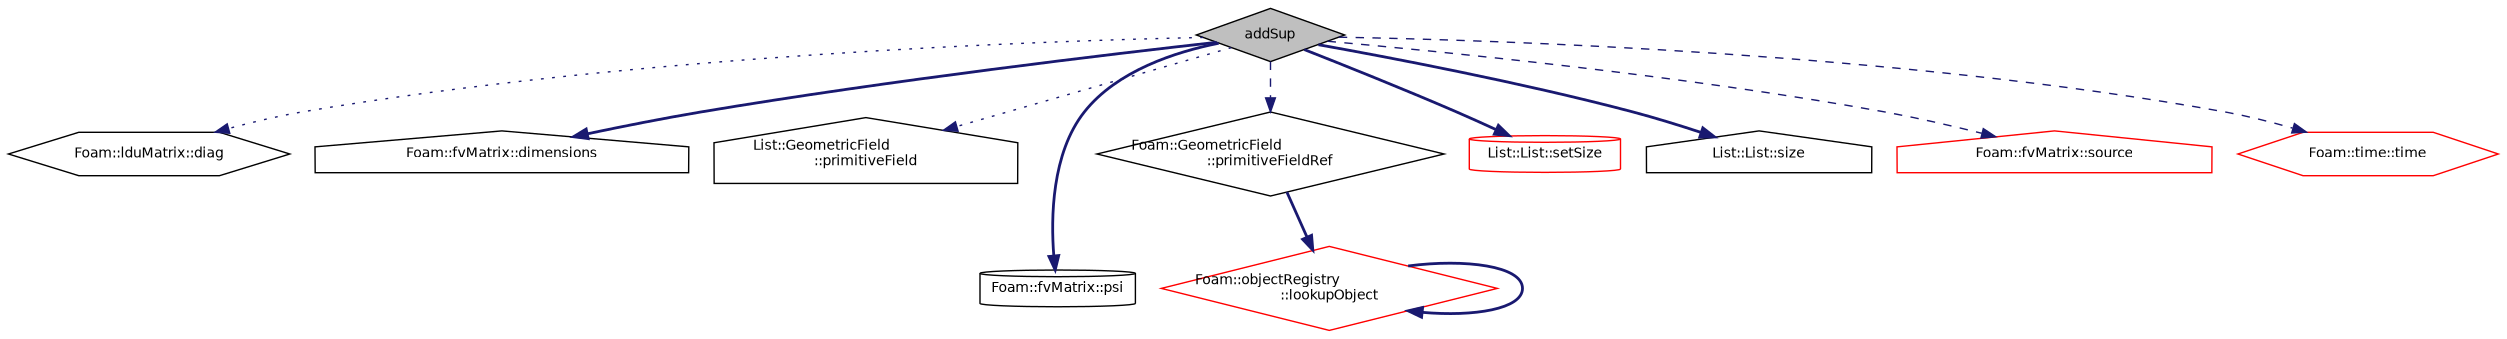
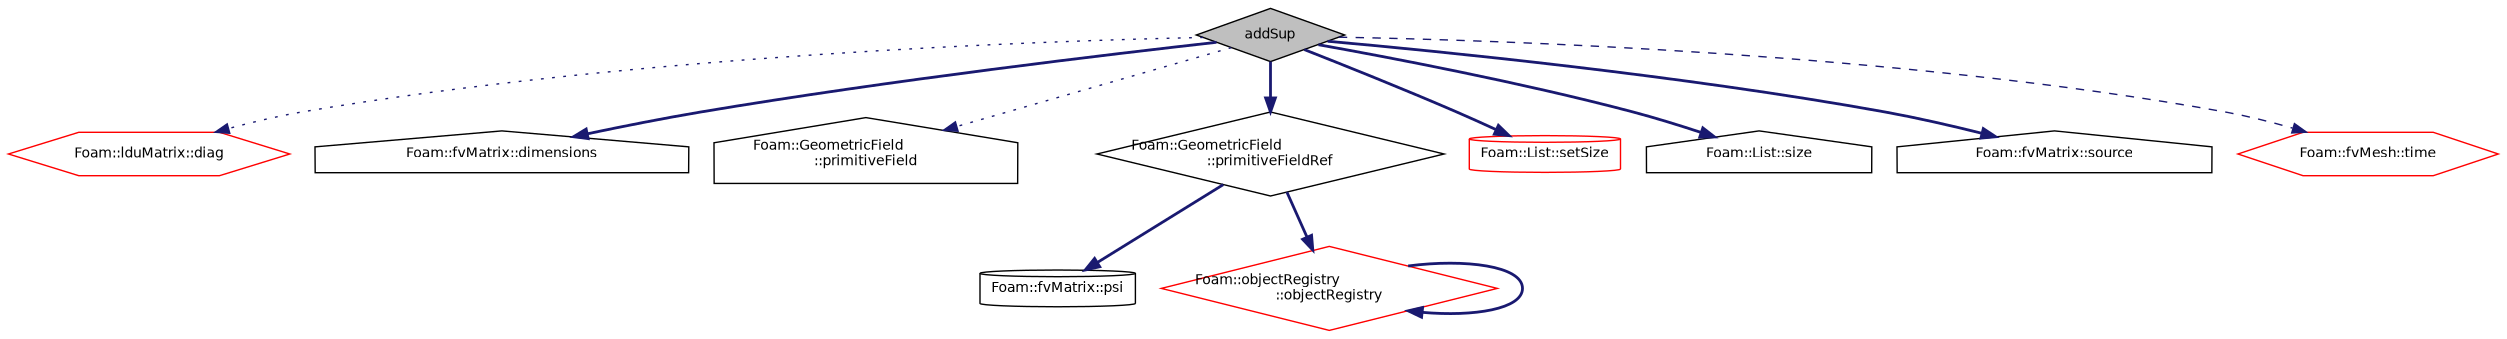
edge "addSup" -> "Foam::fvMatrix::source": style dashed -> bold
edge "addSup" -> "Foam::GeometricField ::primitiveFieldRef": style dashed -> bold
edge "addSup" -> "Foam::fvMatrix::psi": now "Foam::GeometricField ::primitiveFieldRef" -> "Foam::fvMatrix::psi"
node "Foam::lduMatrix::diag": color black -> red
node "List::GeometricField ::primitiveField": label "List::GeometricField ::primitiveField" -> "Foam::GeometricField ::primitiveField"
node "List::List::setSize": label "List::List::setSize" -> "Foam::List::setSize"
node "List::List::size": label "List::List::size" -> "Foam::List::size"
node "Foam::fvMatrix::source": color red -> black
node "Foam::time::time": label "Foam::time::time" -> "Foam::fvMesh::time"
node "Foam::objectRegistry ::lookupObject": label "Foam::objectRegistry ::lookupObject" -> "Foam::objectRegistry ::objectRegistry"
